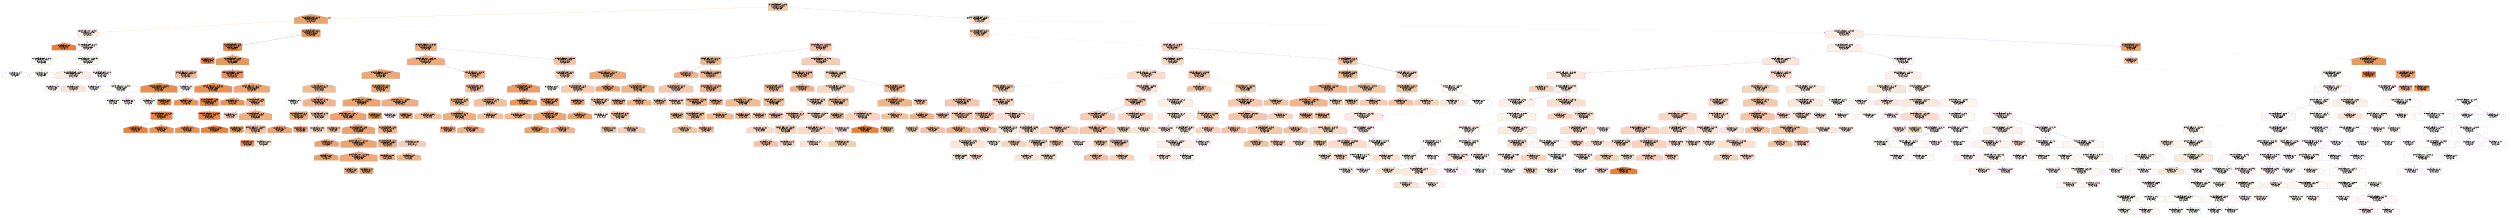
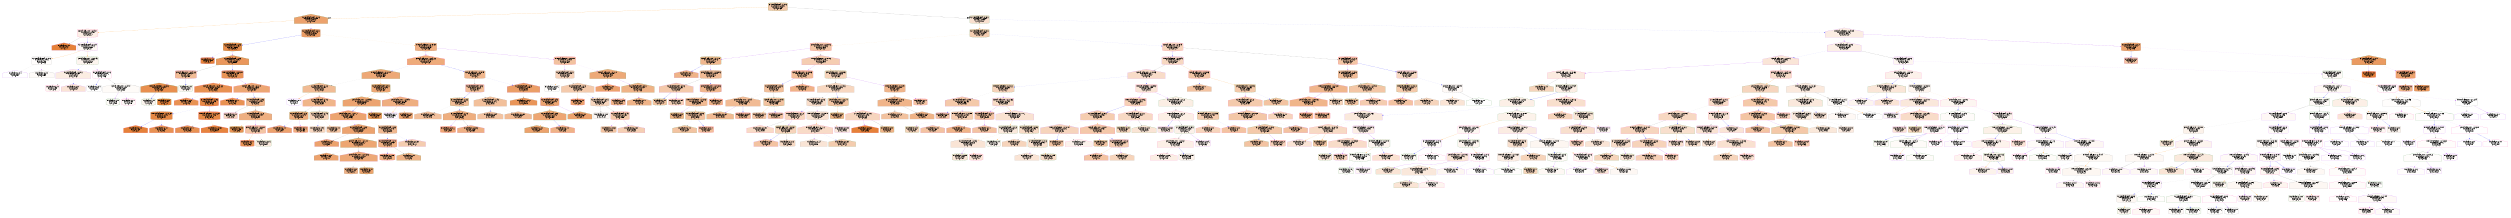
node "squared_error = 0.035 samples = 477 value = 0.439": fillcolor #e58139 -> #fdf7f3
